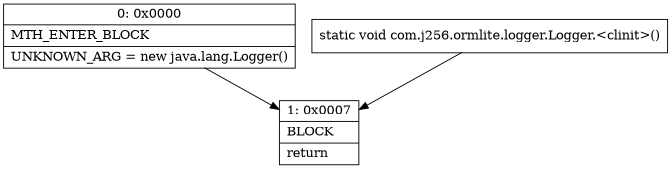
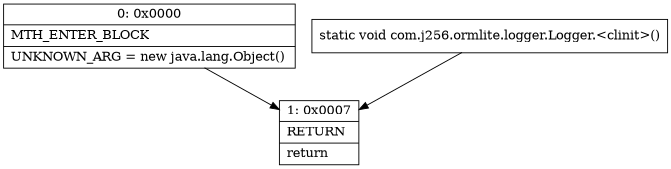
node "0: 0x0000": text "UNKNOWN_ARG = new java.lang.Logger()" -> "UNKNOWN_ARG = new java.lang.Object()"
node "1: 0x0007": text "BLOCK" -> "RETURN"
